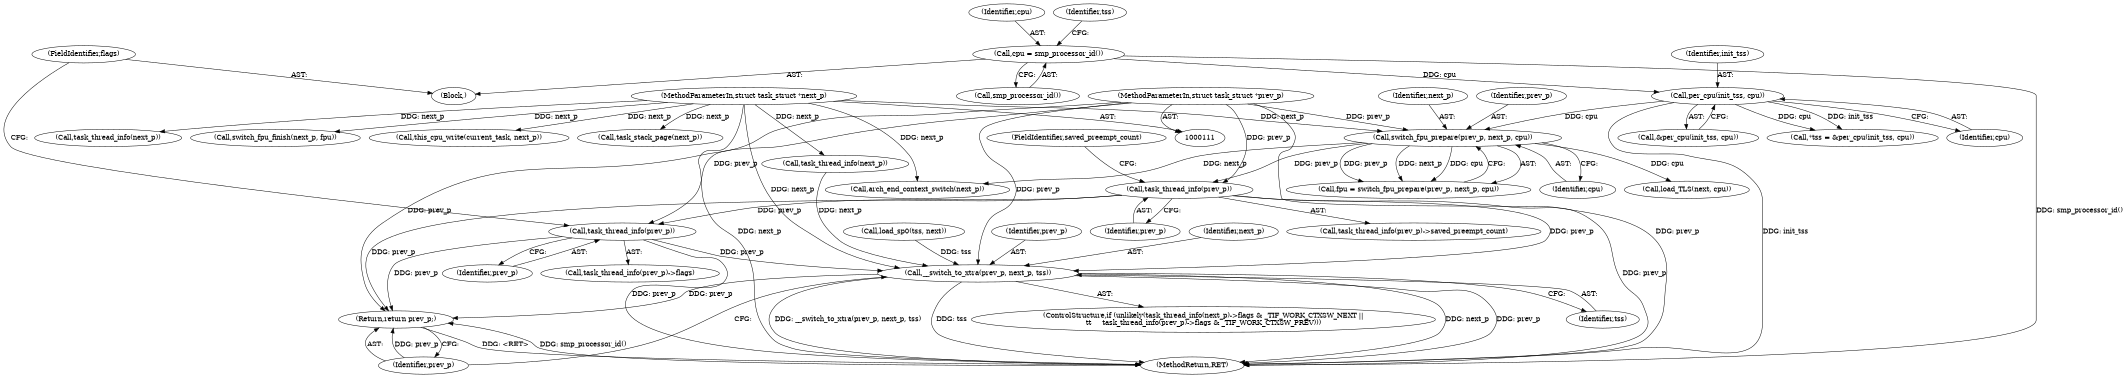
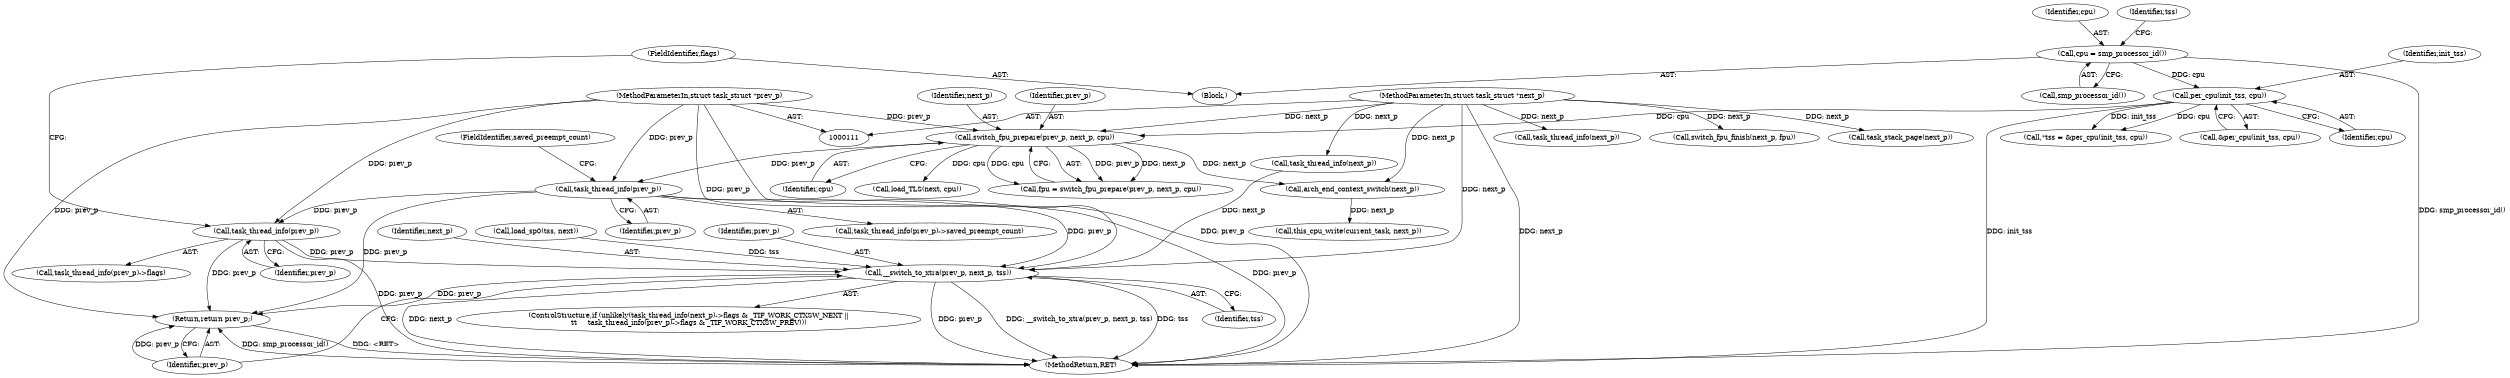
edge "(MethodParameterIn,struct task_struct *next_p)" -> "(Call,this_cpu_write(current_task, next_p))": now "(Call,arch_end_context_switch(next_p))" -> "(Call,this_cpu_write(current_task, next_p))"
